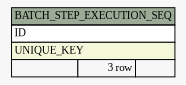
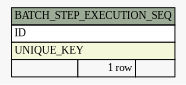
node "BATCH_STEP_EXECUTION_SEQ": text "3 row" -> "1 row"
